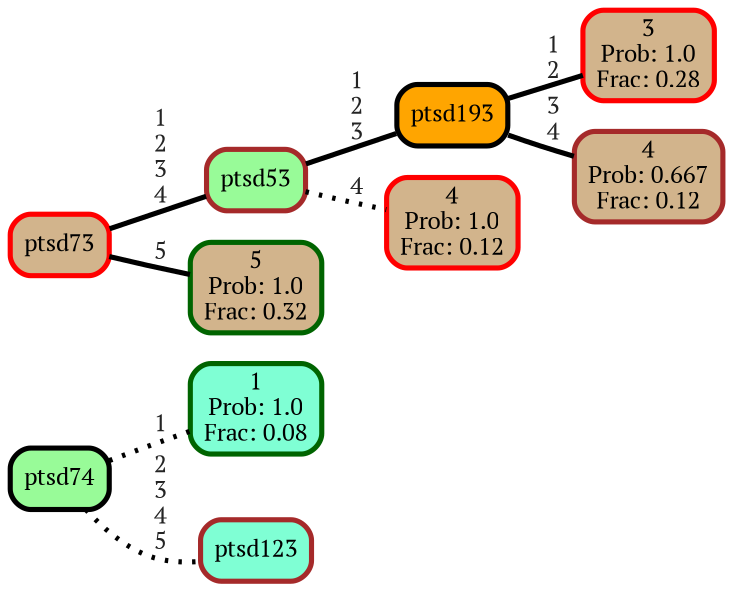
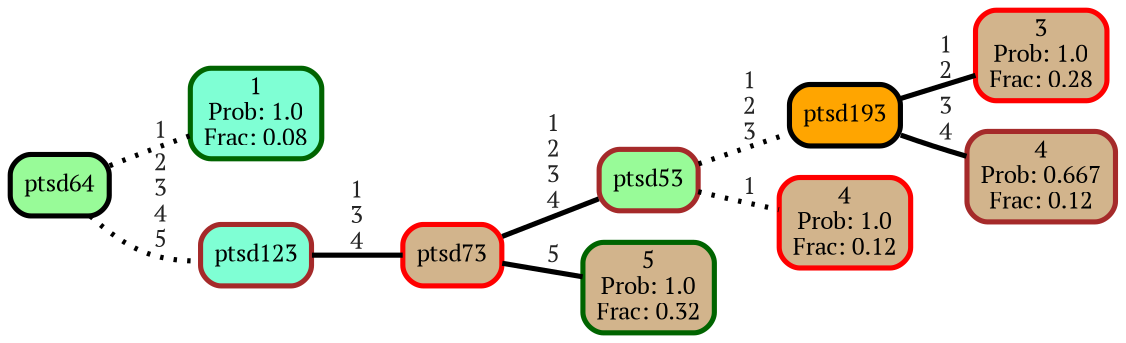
edge "ptsd193" -- "ptsd53": style solid -> dotted
edge "ptsd53" -- "4 Prob: 1.0 Frac: 0.12": label " 4" -> " 1"
edge "ptsd123" -- "ptsd73": added, label "1 3 4"
node "ptsd74": label "ptsd74" -> "ptsd64"
